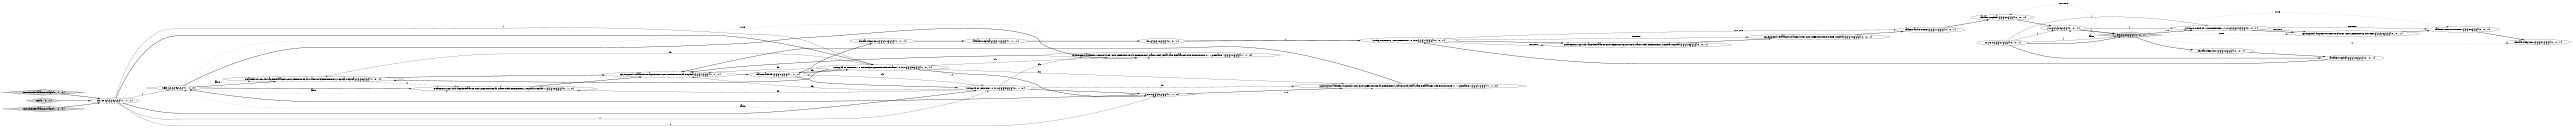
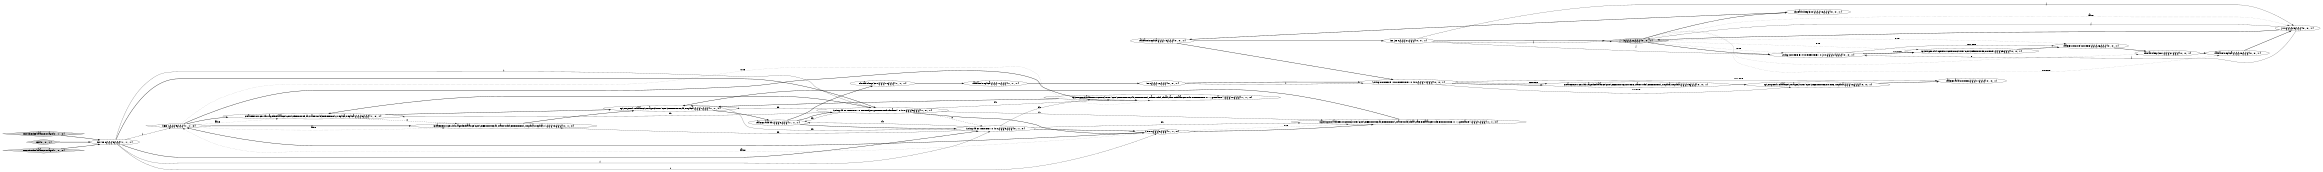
edge "_allDBs.add(moreDB)@@@17@@@['0', '0', '1']" -> "validate(_replica)@@@28@@@['0', '0', '1']": now "Thread.sleep(300)@@@27@@@['0', '0', '1']" -> "validate(_replica)@@@28@@@['0', '0', '1']"
edge "int j = 0@@@21@@@['0', '0', '1']" -> "validate(_replica)@@@19@@@['0', '0', '1']": reversed
